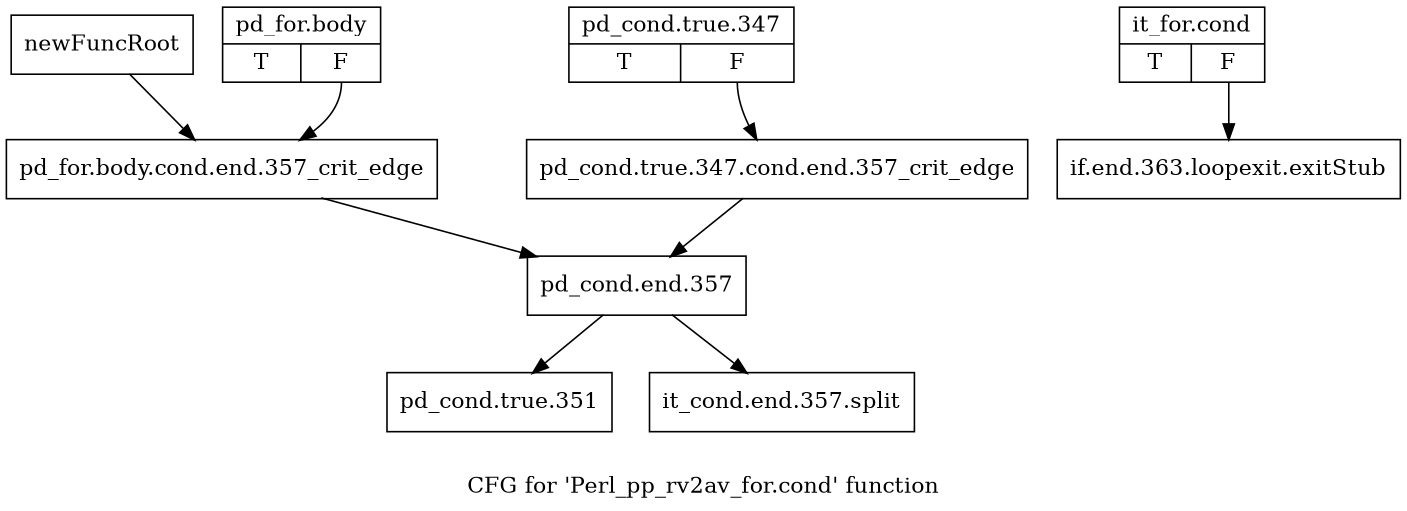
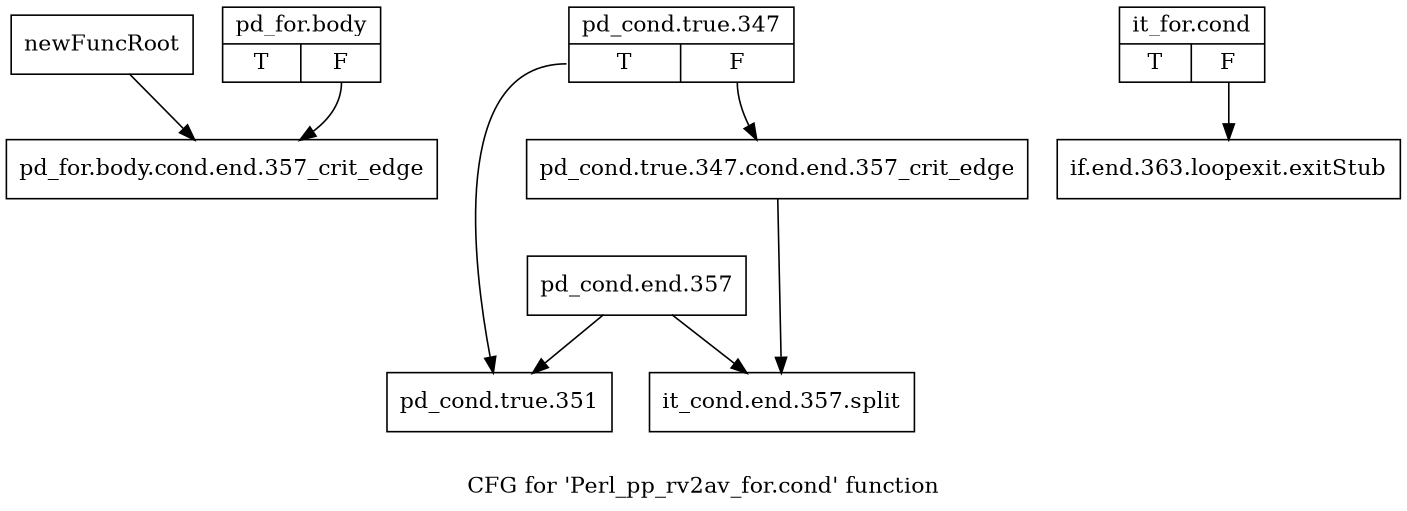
edge "pd_cond.true.347" -> "pd_cond.true.351": added
edge "pd_cond.true.347.cond.end.357_crit_edge" -> "pd_cond.end.357": now "pd_cond.true.347.cond.end.357_crit_edge" -> "it_cond.end.357.split"
edge "pd_for.body.cond.end.357_crit_edge" -> "pd_cond.end.357": removed
